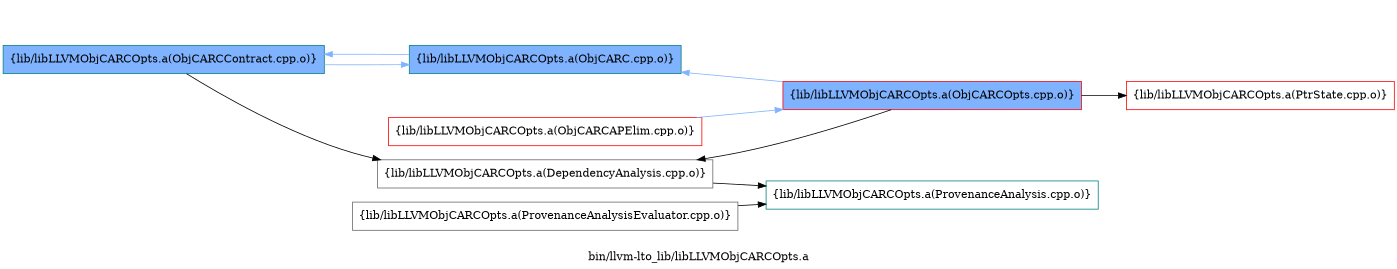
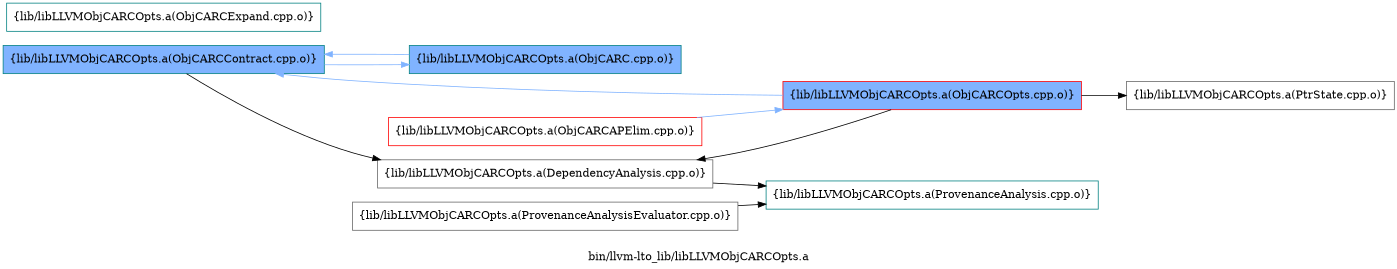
node "{lib/libLLVMObjCARCOpts.a(ObjCARCExpand.cpp.o)}": added
edge "{lib/libLLVMObjCARCOpts.a(ObjCARCOpts.cpp.o)}" -> "{lib/libLLVMObjCARCOpts.a(ObjCARC.cpp.o)}": now "{lib/libLLVMObjCARCOpts.a(ObjCARCOpts.cpp.o)}" -> "{lib/libLLVMObjCARCOpts.a(ObjCARCContract.cpp.o)}"
node "{lib/libLLVMObjCARCOpts.a(PtrState.cpp.o)}": color red -> gray40
